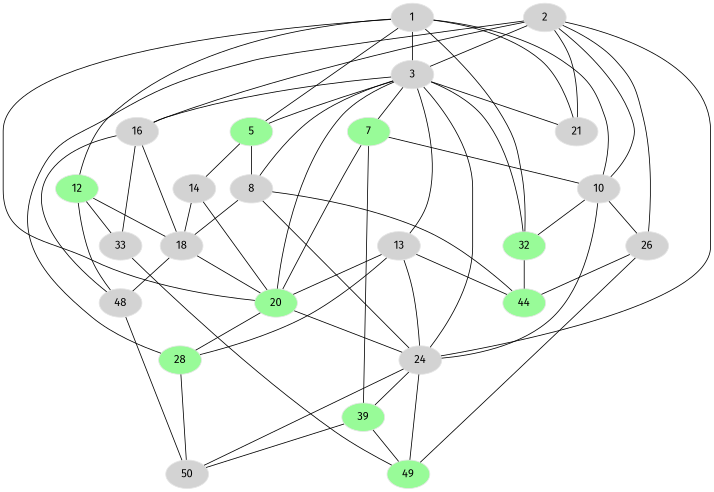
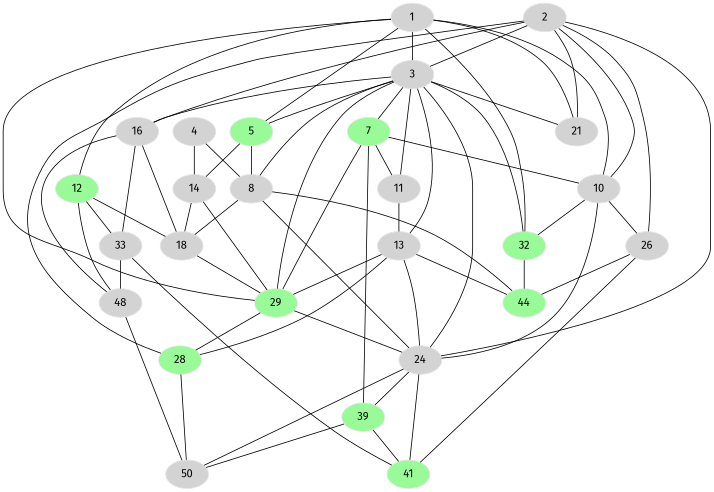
node "4": added
node "11": added
edge "18" -- "48": now "33" -- "48"
node "20": label "20" -> "29"
node "49": label "49" -> "41"
